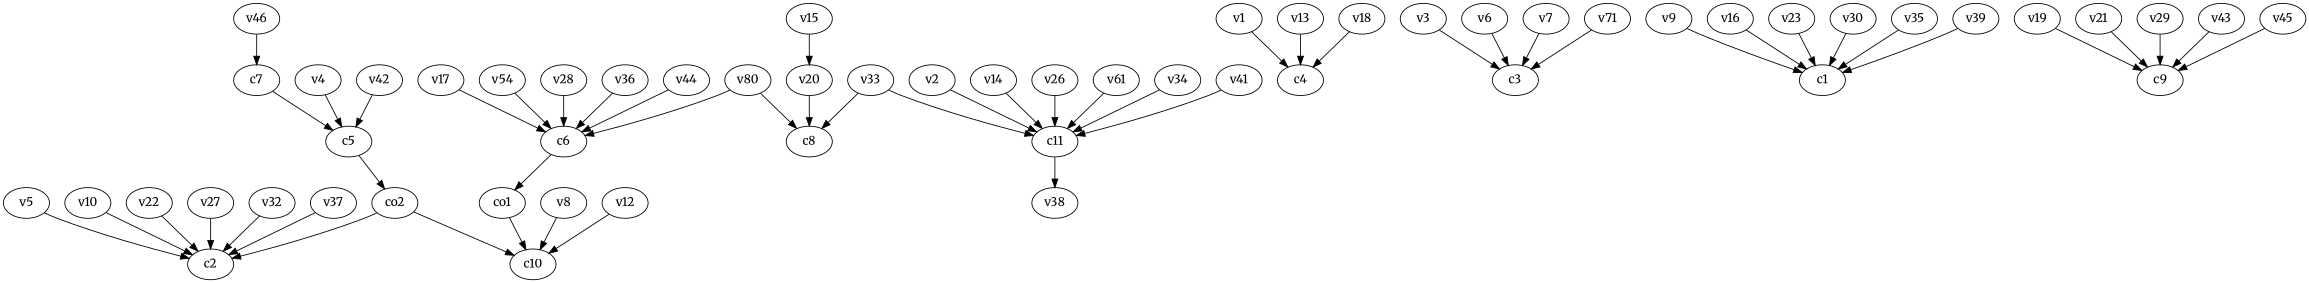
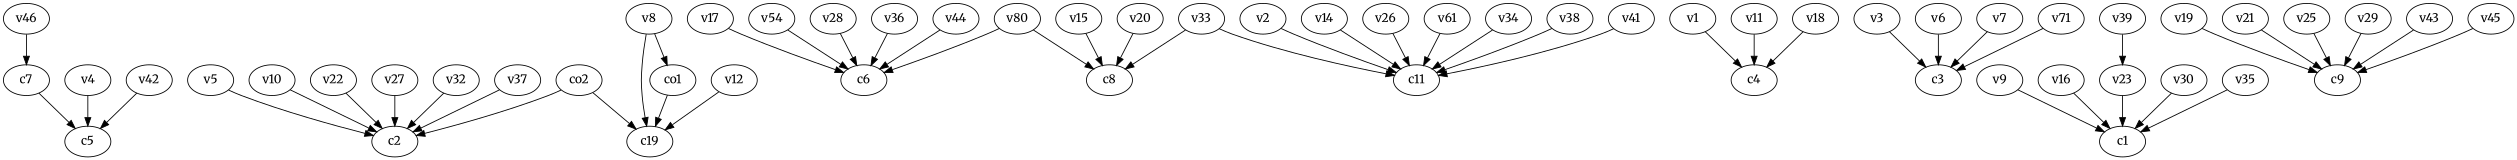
node "v13": label "v13" -> "v11"
node "v25": added
edge "v15" -> "v20": now "v15" -> "c8"
edge "v39" -> "c1": now "v39" -> "v23"
edge "c11" -> "v38": reversed
edge "c5" -> "co2": removed
edge "c6" -> "co1": now "v8" -> "co1"
node "c10": label "c10" -> "c19"
